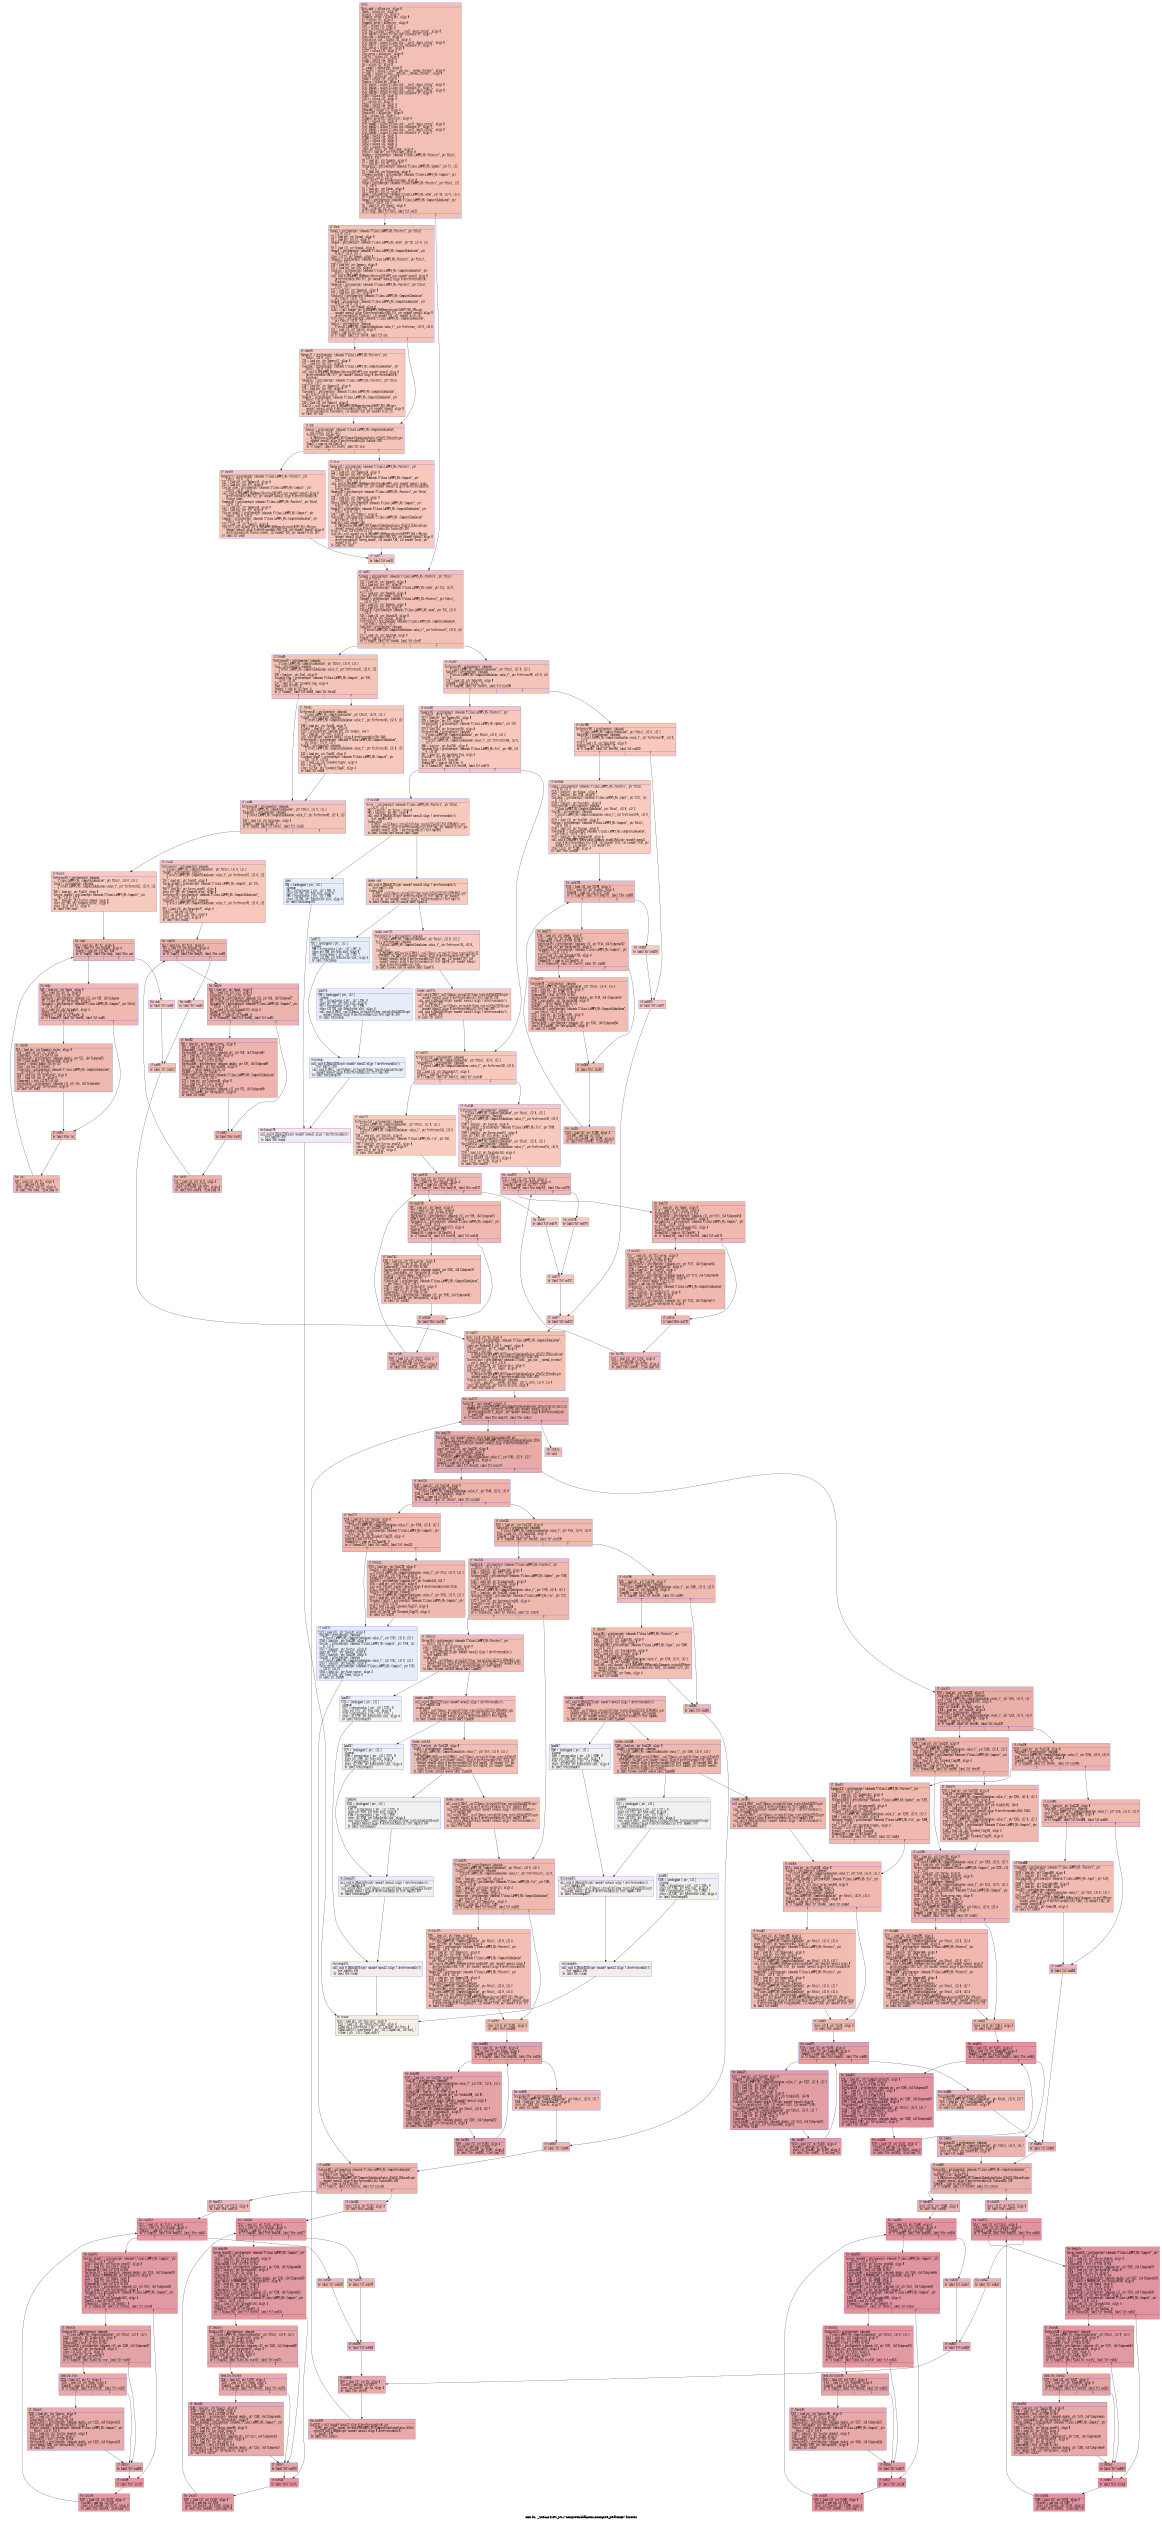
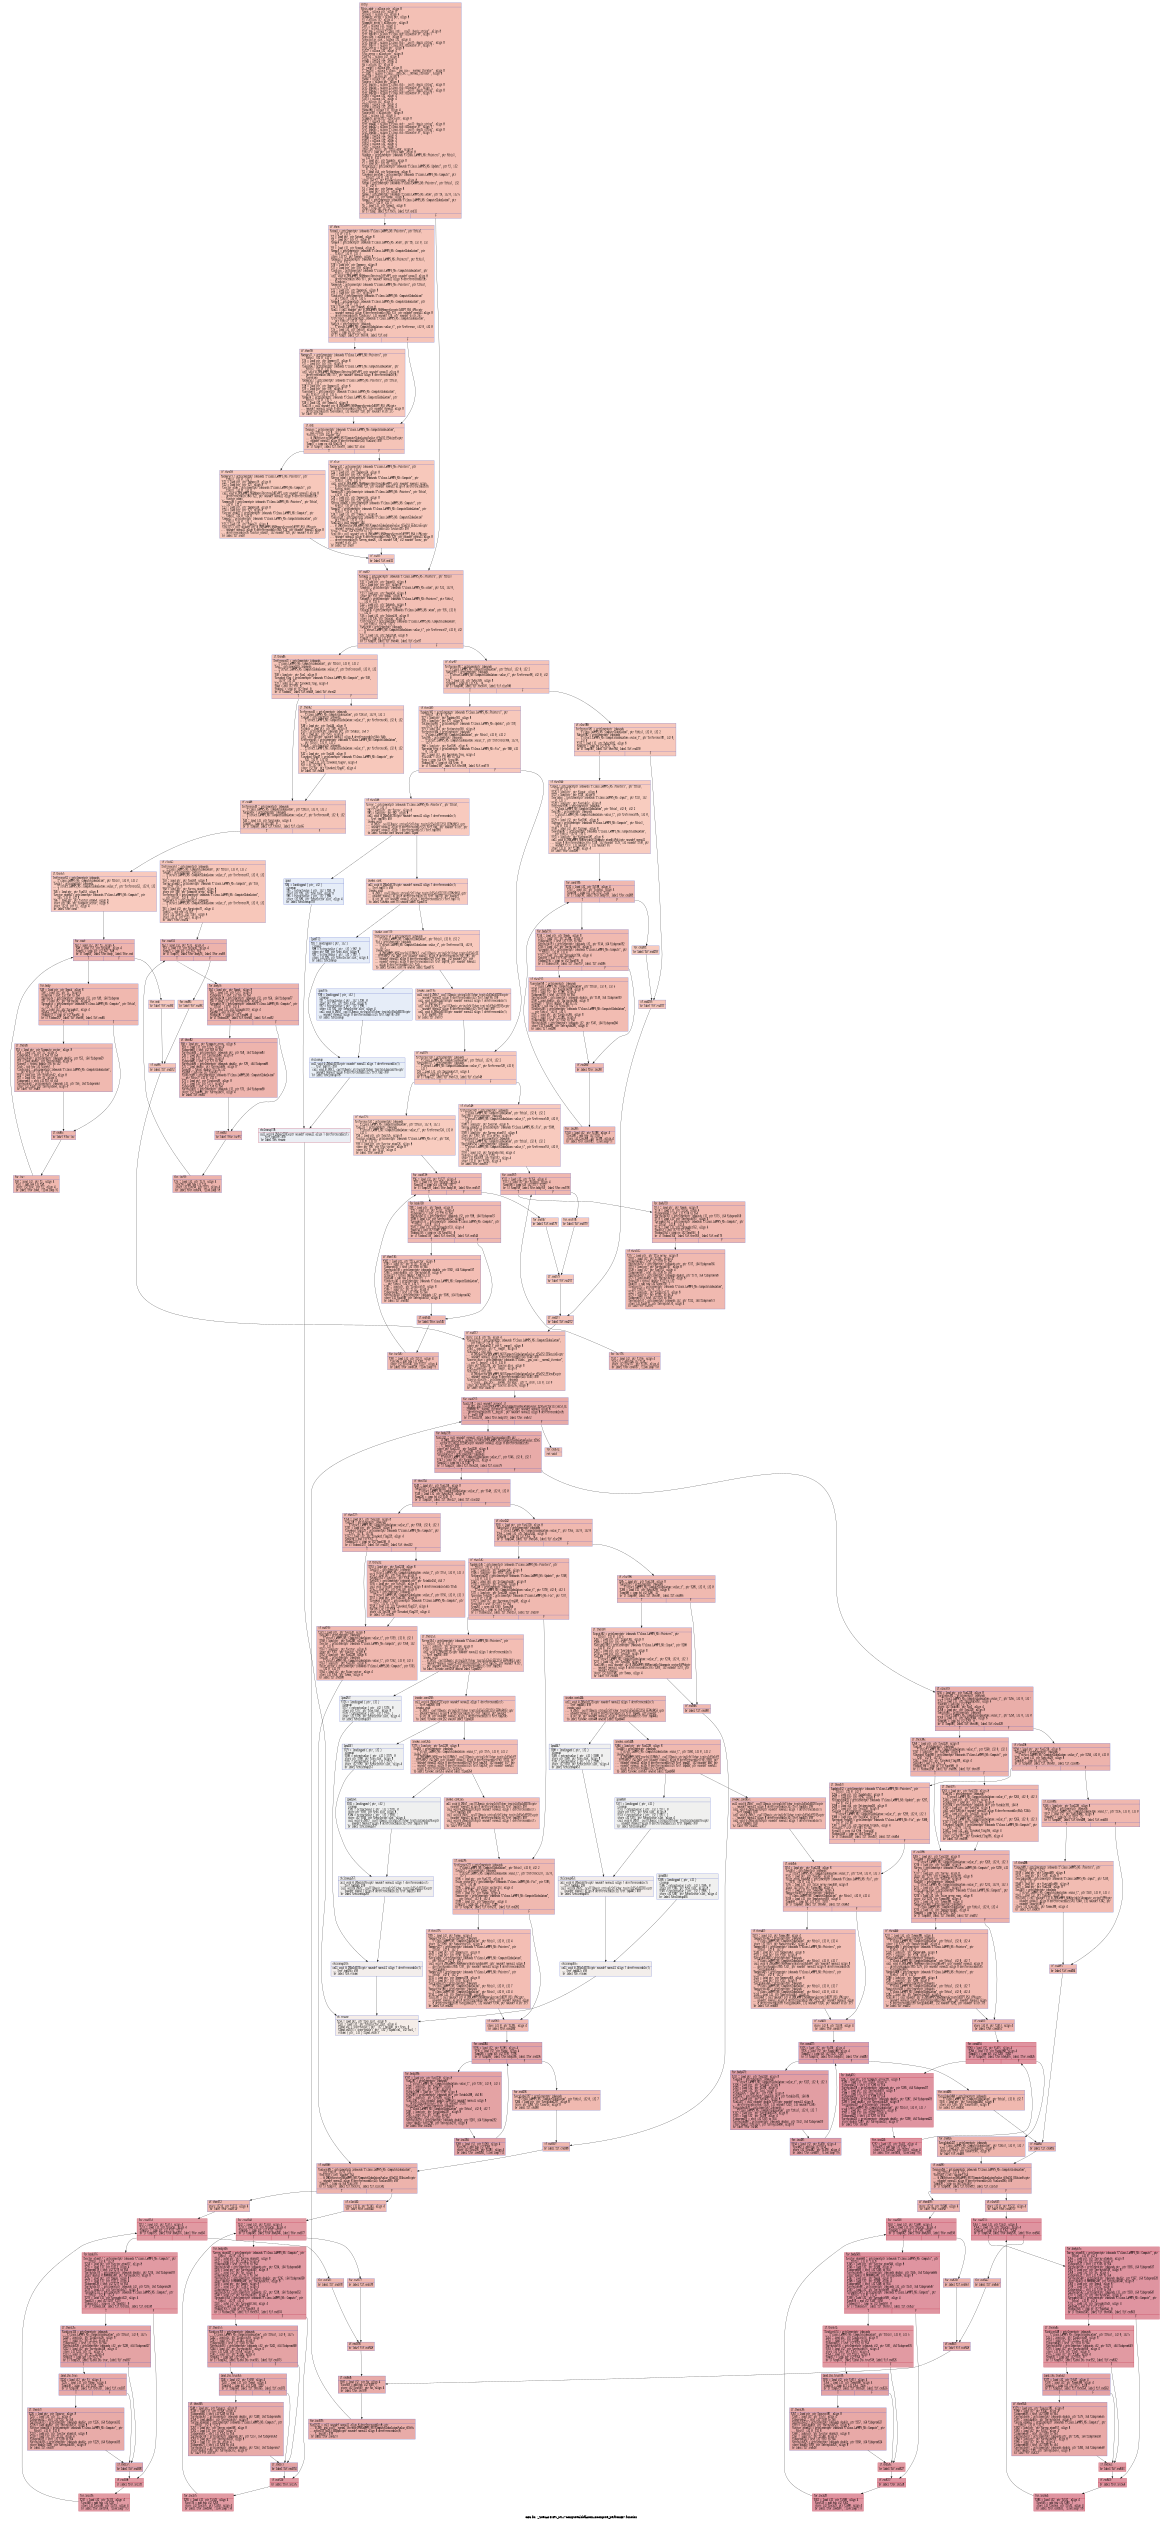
node "if.end175:": removed
node "if.end239:": fillcolor #c7d7f070 -> #dc5d4a70
